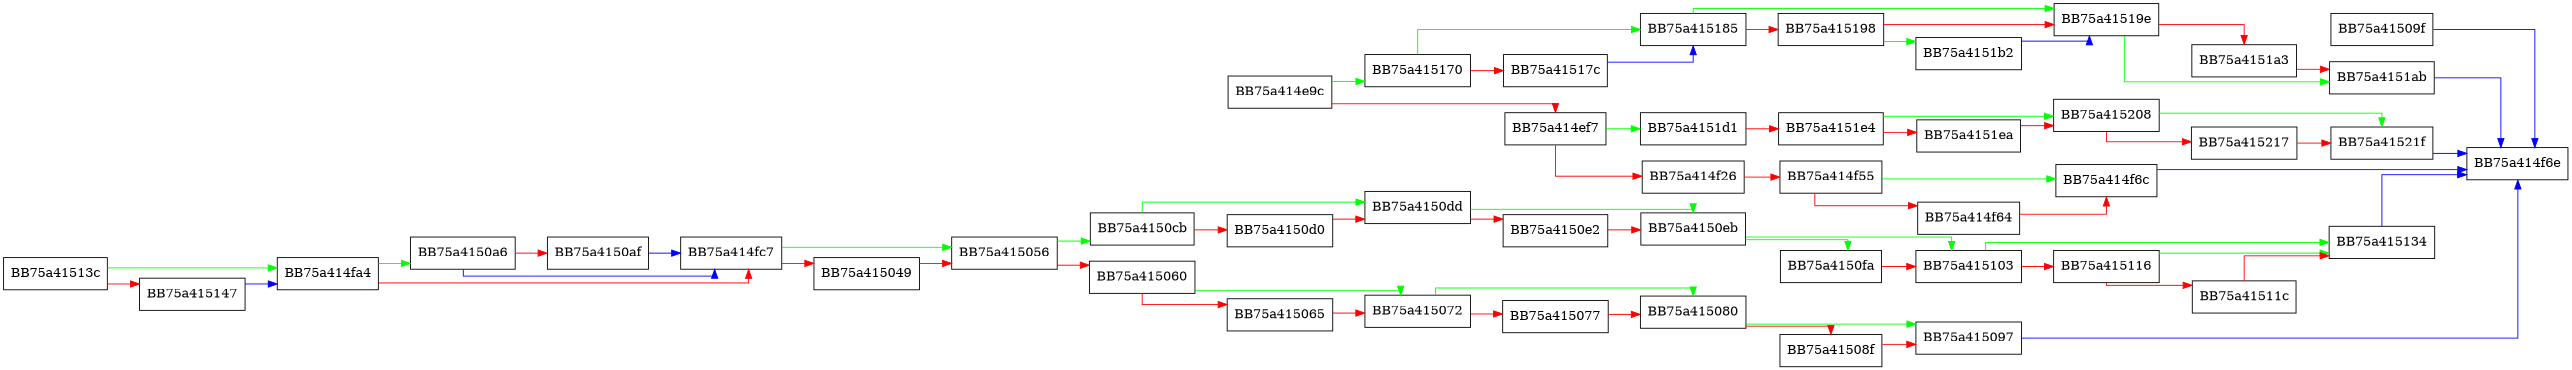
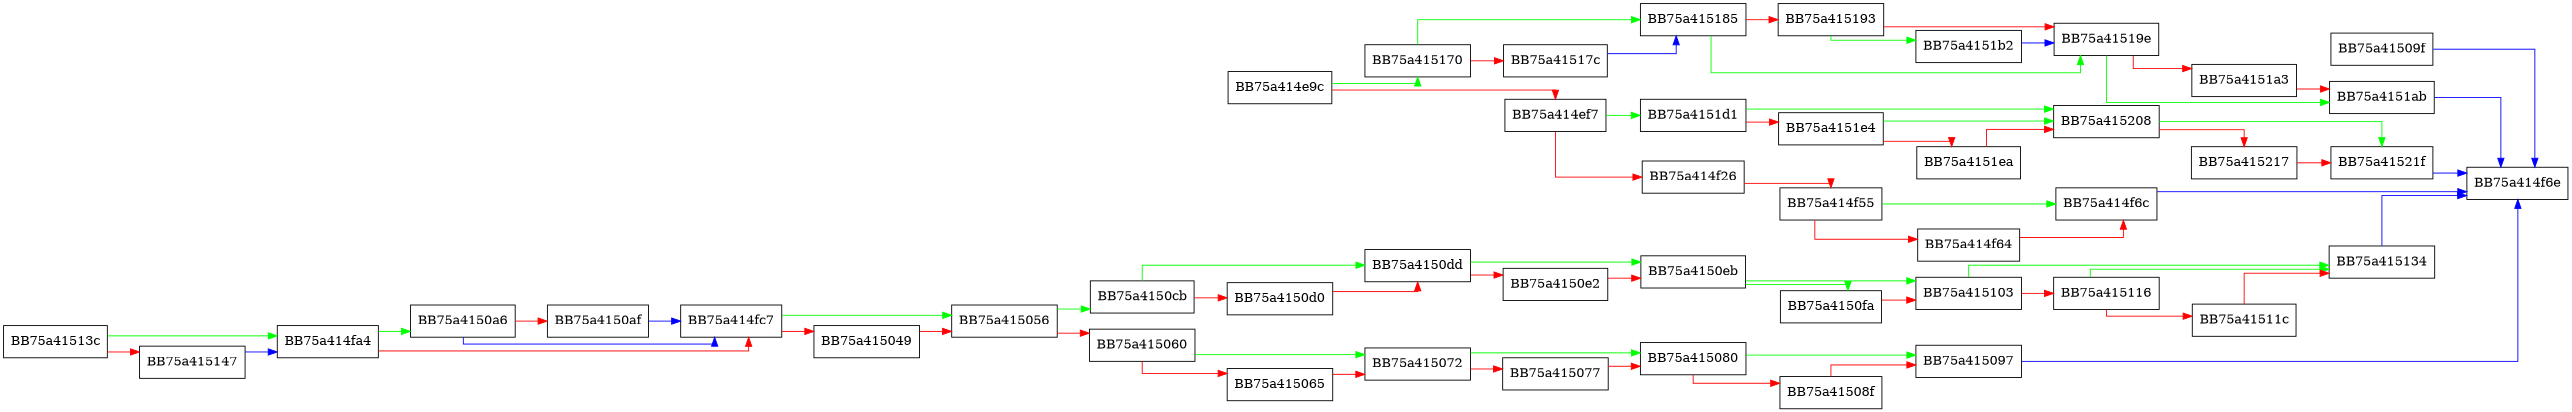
node "BB75a415198": label "BB75a415198" -> "BB75a415193"
edge "BB75a4151d1" -> "BB75a415208": added
